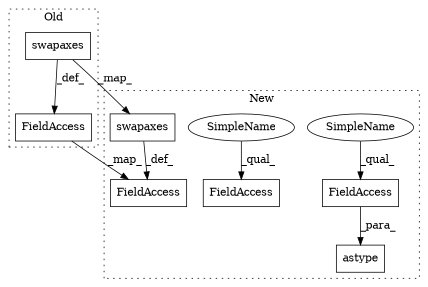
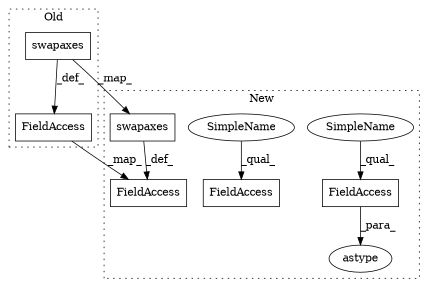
node "astype": shape box -> ellipse
